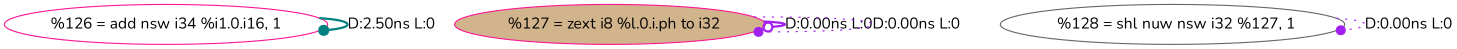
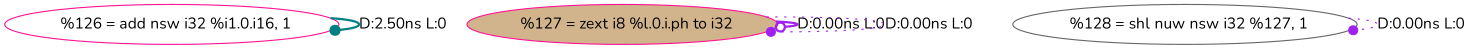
node "%126 = add nsw i34 %i1.0.i16, 1": label "%126 = add nsw i34 %i1.0.i16, 1" -> "%126 = add nsw i32 %i1.0.i16, 1"
